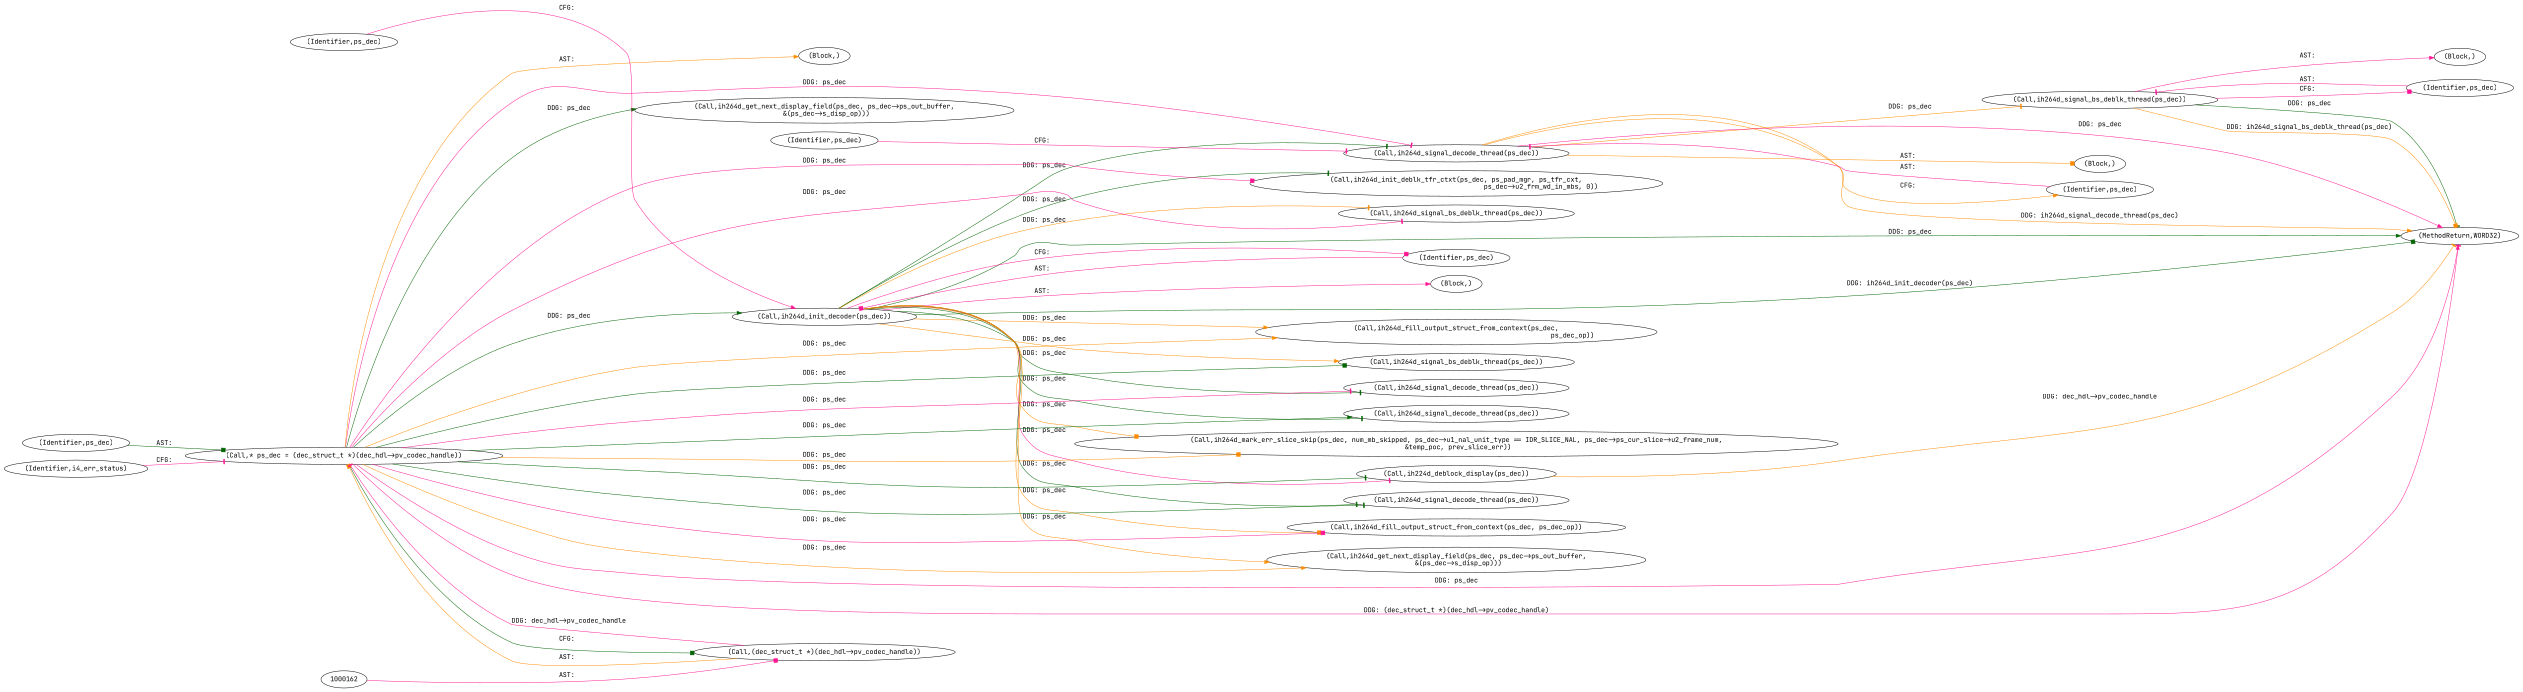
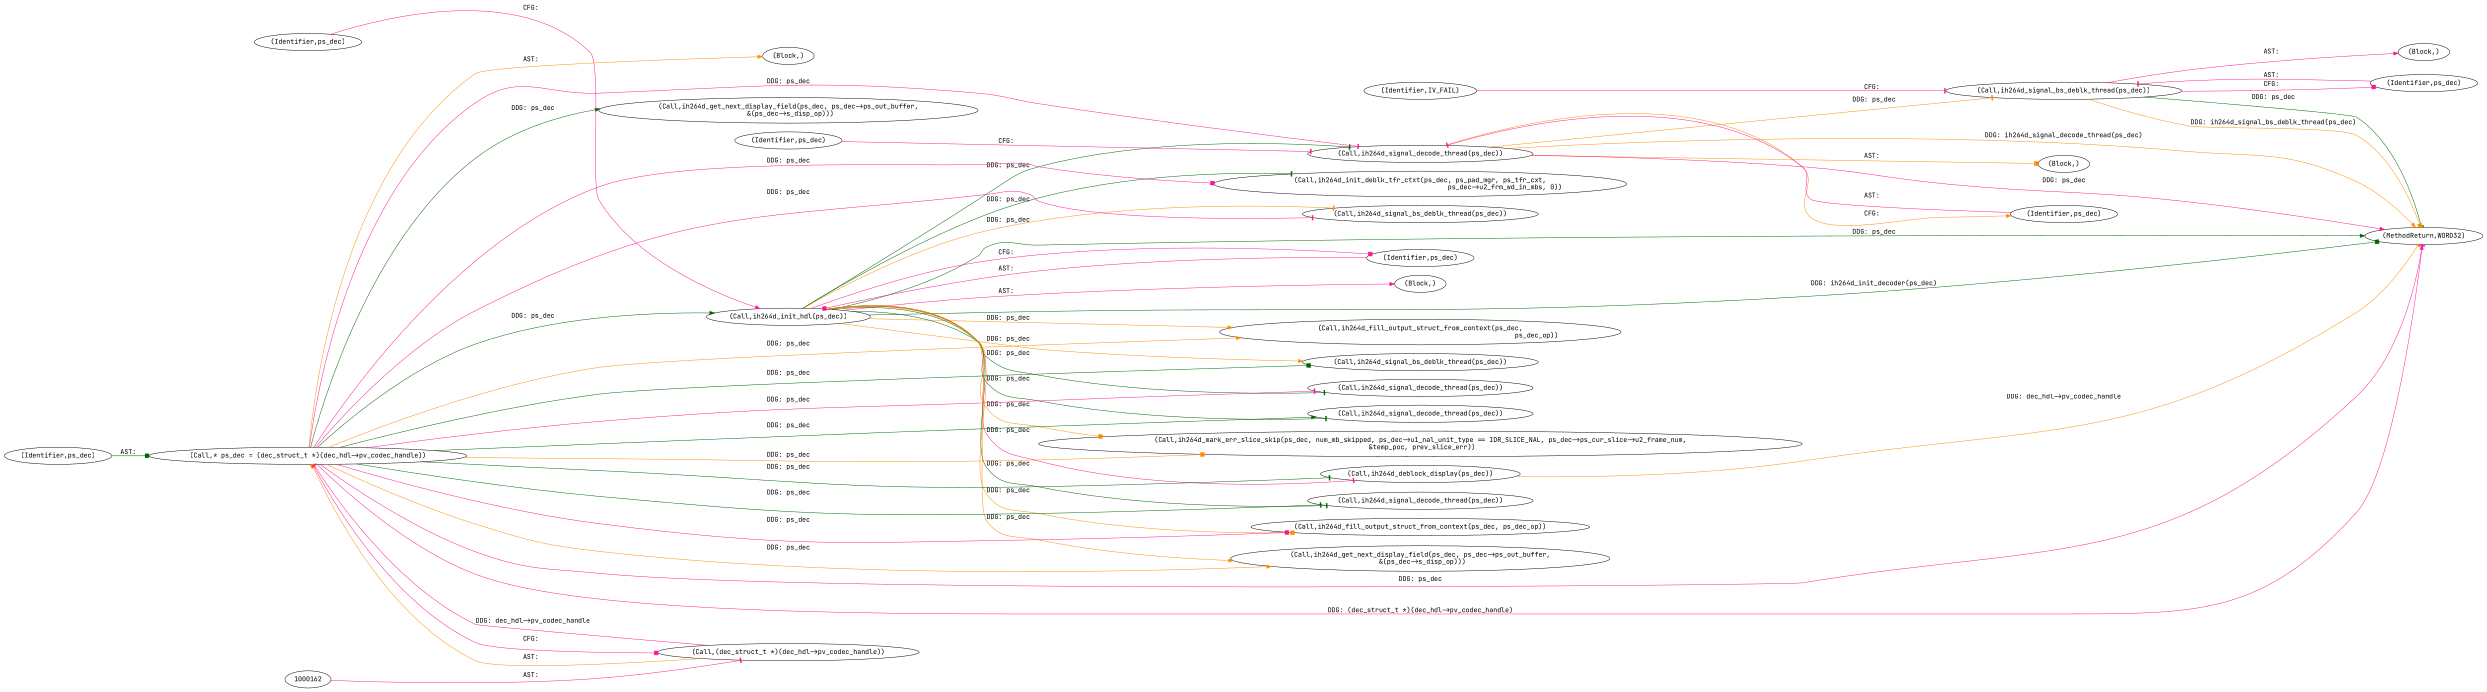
node "(Identifier,IV_FAIL)": added
node "(Call,ih264d_init_decoder(ps_dec))": label "(Call,ih264d_init_decoder(ps_dec))" -> "(Call,ih264d_init_hdl(ps_dec))"
node "(Identifier,i4_err_status)": removed
node "(Call,ih224d_deblock_display(ps_dec))": label "(Call,ih224d_deblock_display(ps_dec))" -> "(Call,ih264d_deblock_display(ps_dec))"
edge "(Call,* ps_dec = (dec_struct_t *)(dec_hdl->pv_codec_handle))" -> "(Call,(dec_struct_t *)(dec_hdl->pv_codec_handle))": color darkgreen -> deeppink
edge "1000162" -> "(Call,(dec_struct_t *)(dec_hdl->pv_codec_handle))": arrowhead box -> tee
